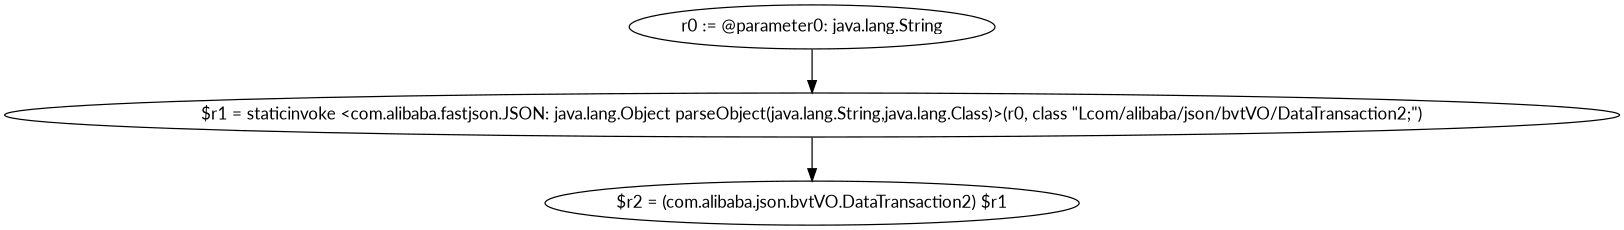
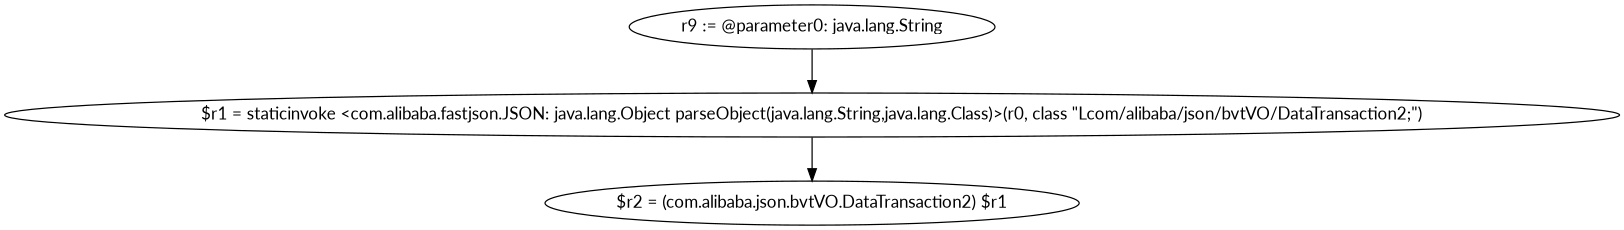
node "r0 := @parameter0: java.lang.String": label "r0 := @parameter0: java.lang.String" -> "r9 := @parameter0: java.lang.String"
